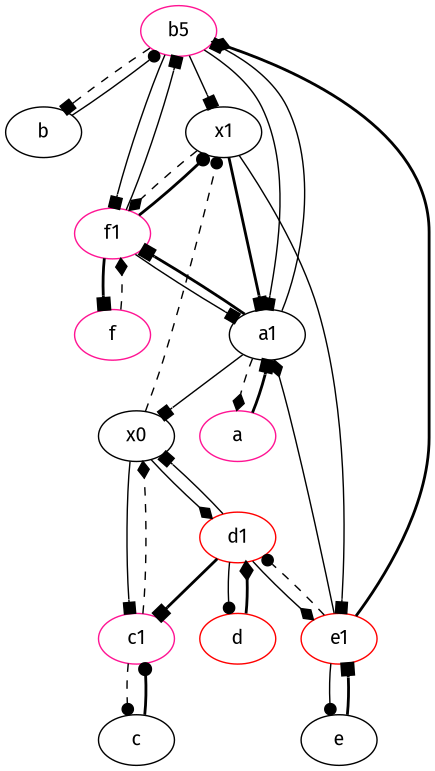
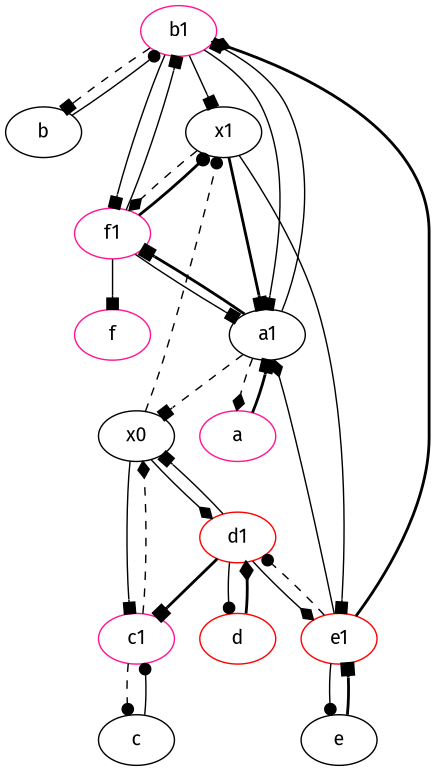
node "b5": label "b5" -> "b1"
edge "f1" -> "f": style bold -> solid
edge "f" -> "f1": removed
edge "a1" -> "x0": style solid -> dashed
edge "c" -> "c1": style bold -> solid
